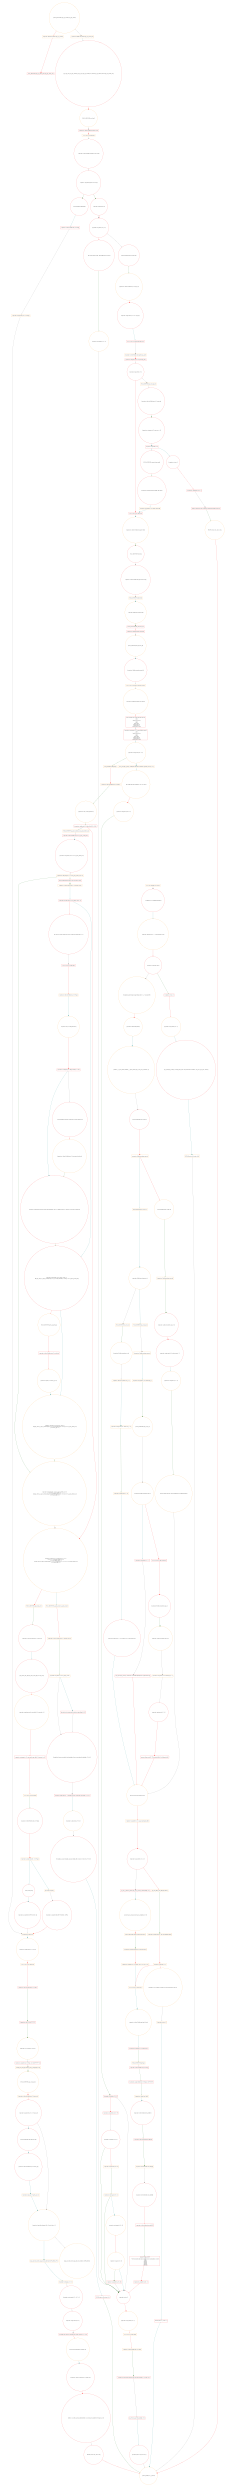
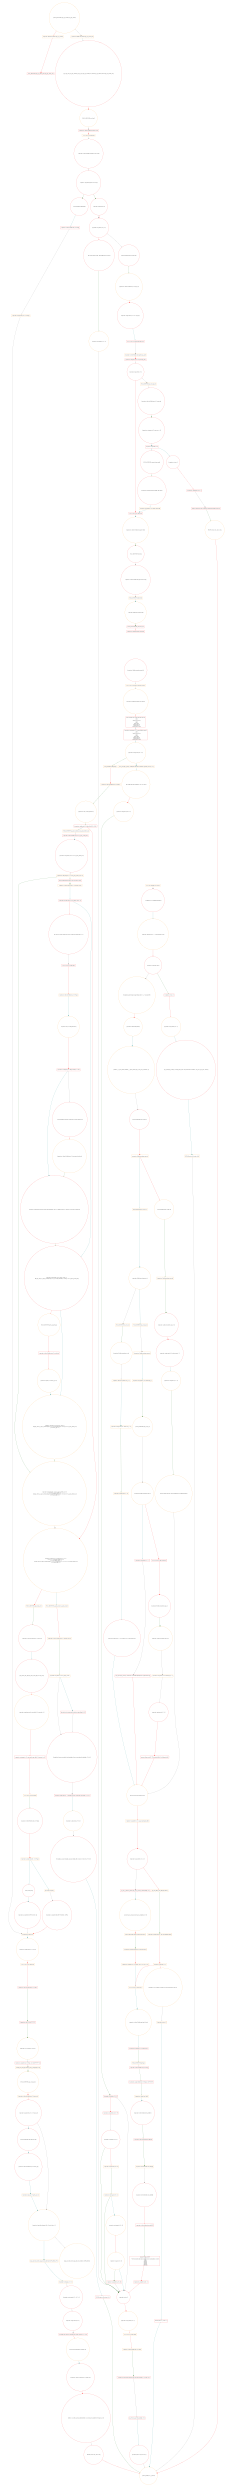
node "(FIELD_IDENTIFIER,owe_dh,owe_dh)": removed
